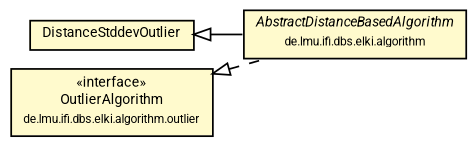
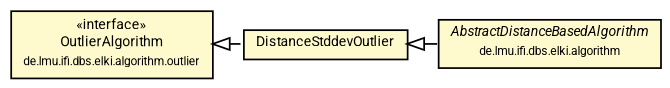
edge "AbstractDistanceBasedAlgorithm" -> "OutlierAlgorithm": now "DistanceStddevOutlier" -> "OutlierAlgorithm"
